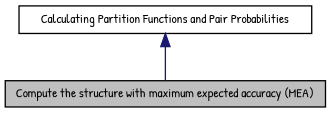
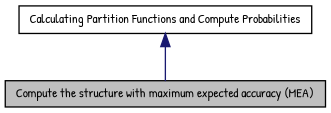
node "Calculating Partition Functions and Pair Probabilities": label "Calculating Partition Functions and Pair Probabilities" -> "Calculating Partition Functions and Compute Probabilities"
